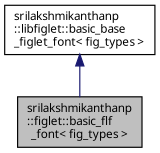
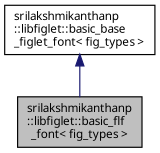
node "srilakshmikanthanp ::figlet::basic_flf _font< fig_types >": label "srilakshmikanthanp ::figlet::basic_flf _font< fig_types >" -> "srilakshmikanthanp ::libfiglet::basic_flf _font< fig_types >"
